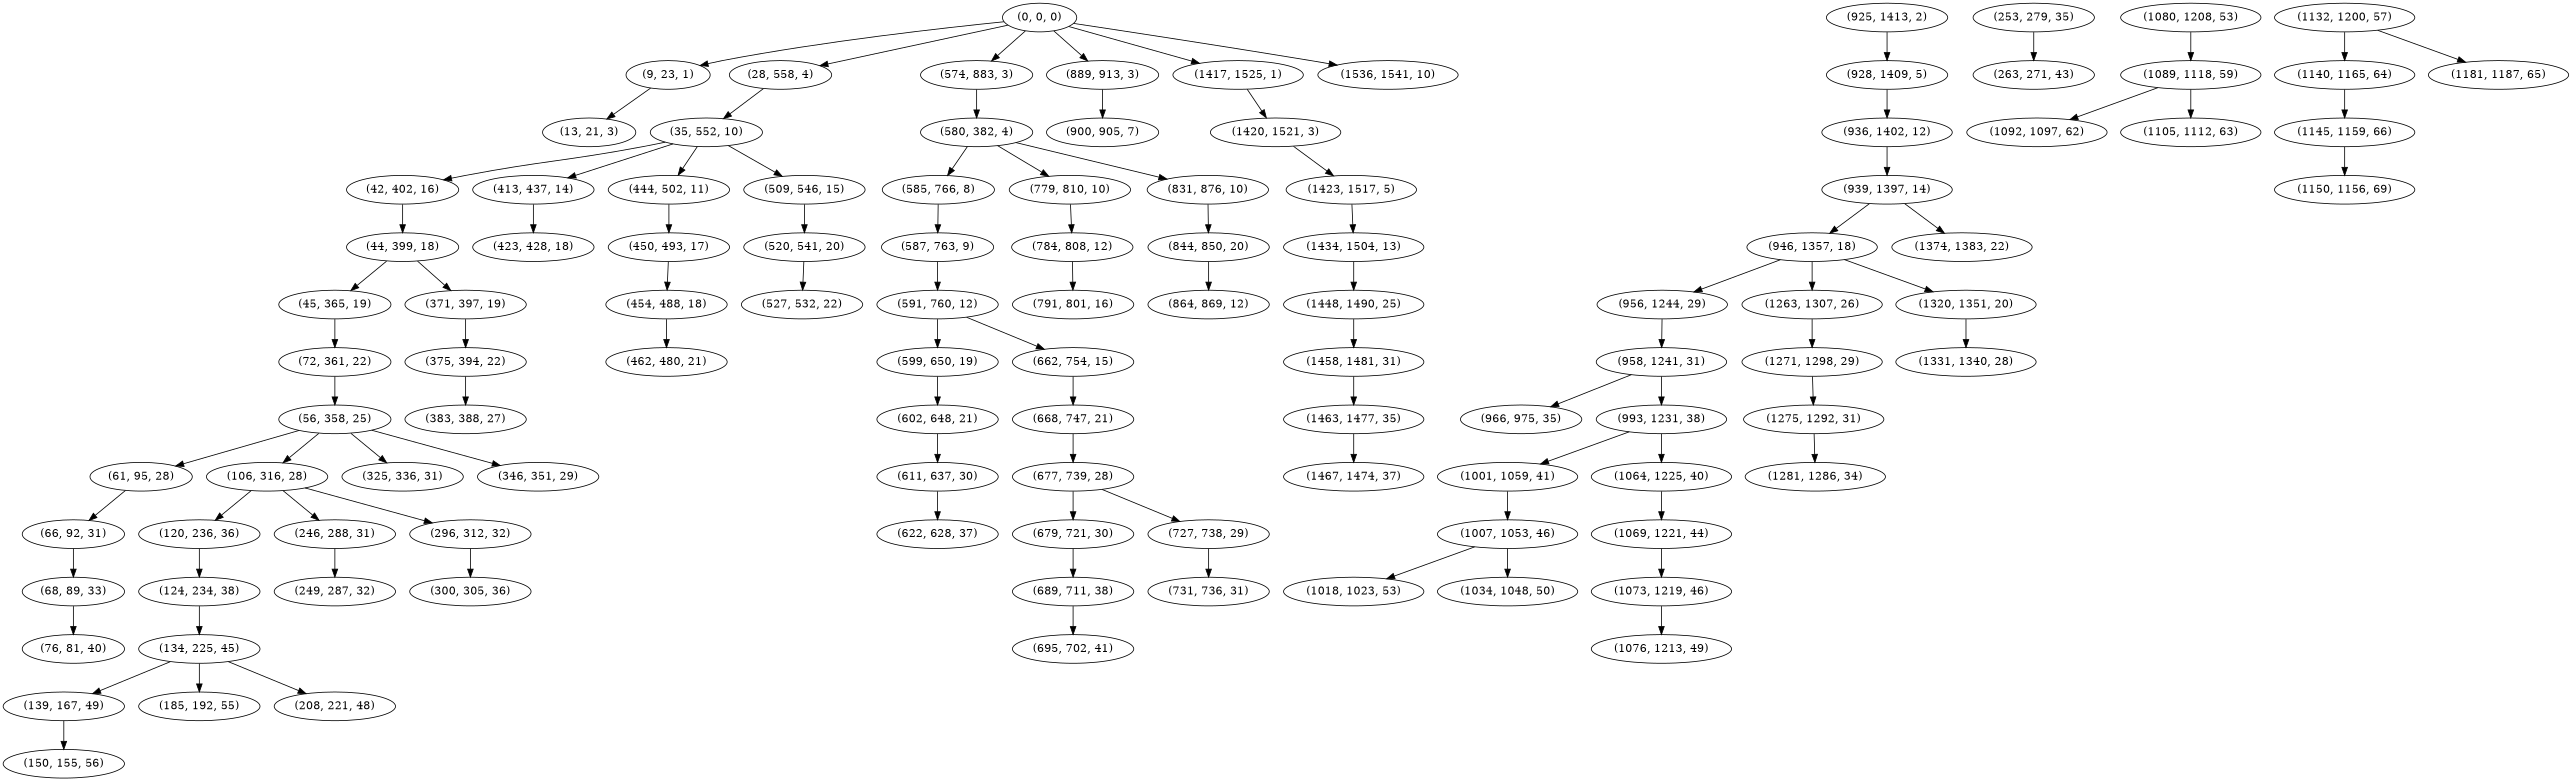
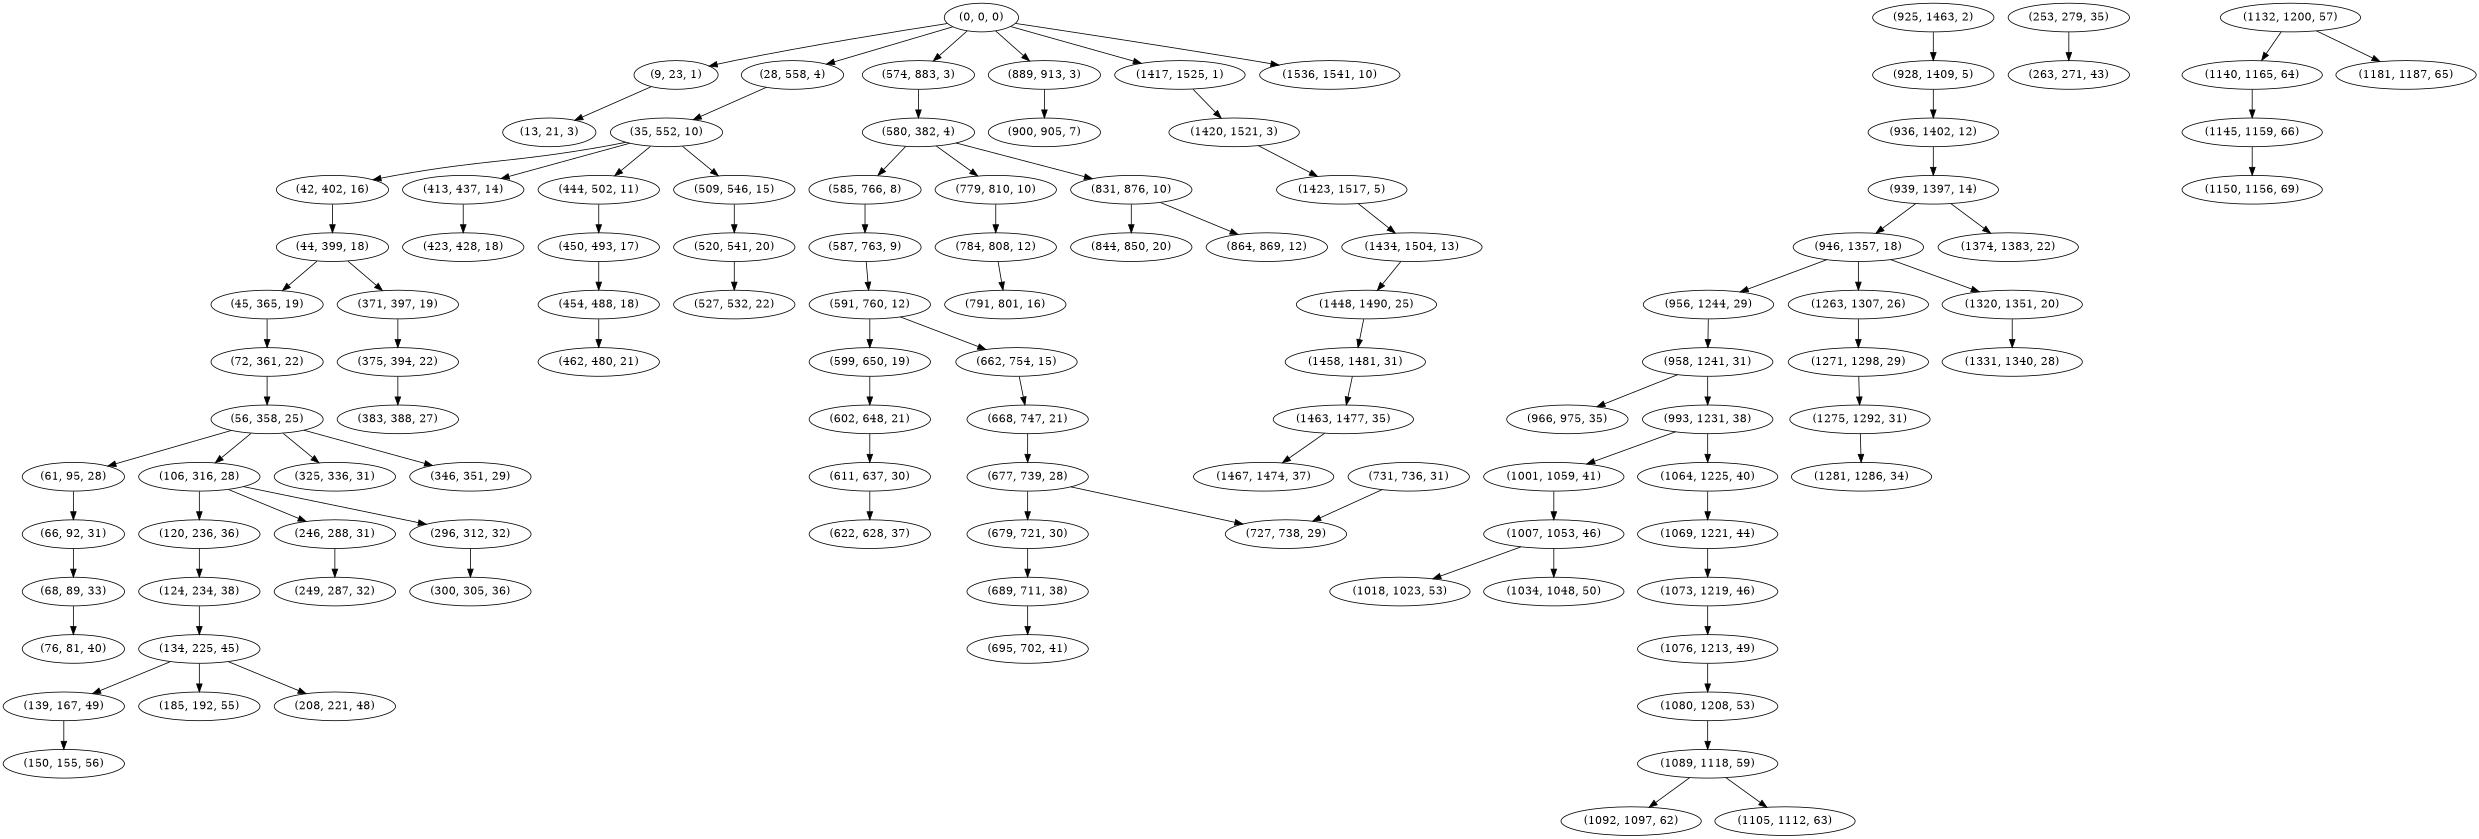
node "(925, 1413, 2)": label "(925, 1413, 2)" -> "(925, 1463, 2)"
edge "(844, 850, 20)" -> "(864, 869, 12)": now "(831, 876, 10)" -> "(864, 869, 12)"
edge "(727, 738, 29)" -> "(731, 736, 31)": reversed
edge "(1076, 1213, 49)" -> "(1080, 1208, 53)": added
